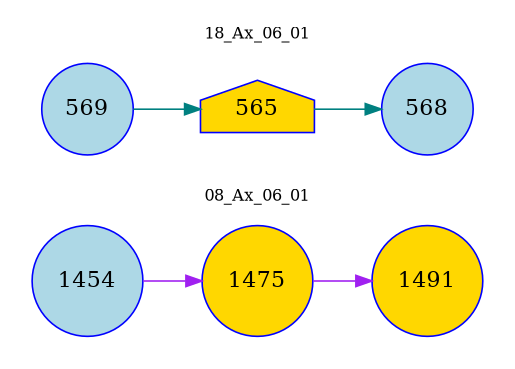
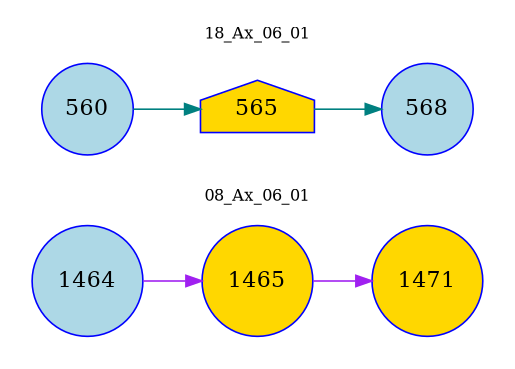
node "569": label "569" -> "560"
node "1454": label "1454" -> "1464"
node "1475": label "1475" -> "1465"
node "1491": label "1491" -> "1471"
